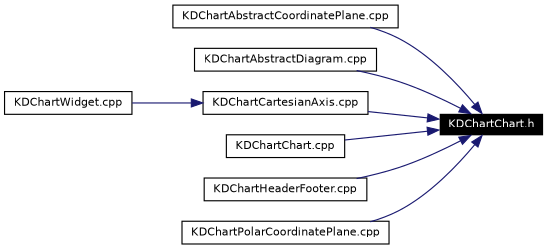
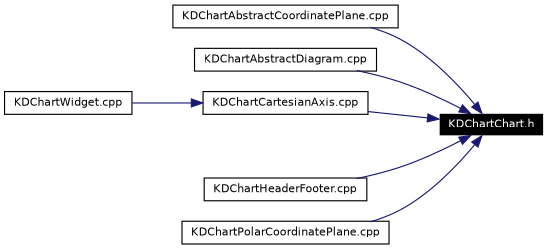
node "KDChartChart.cpp": removed
